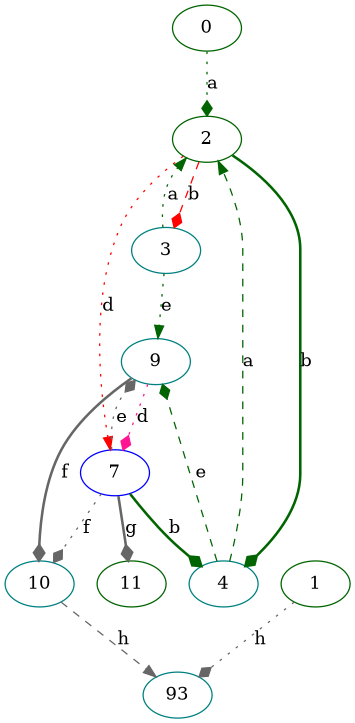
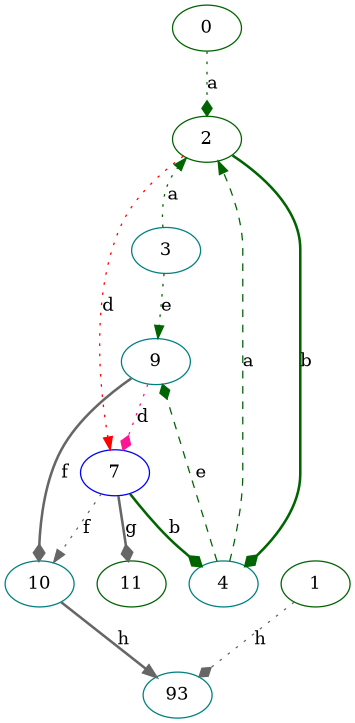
edge "2" -> "3": removed, label "b"
edge "7" -> "9": removed, label "e"
edge "7" -> "10": arrowhead diamond -> normal
edge "10" -> "93": style dashed -> bold
